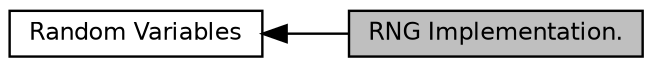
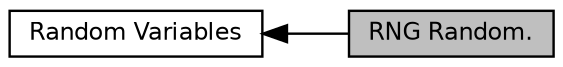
node "RNG Implementation.": label "RNG Implementation." -> "RNG Random."
